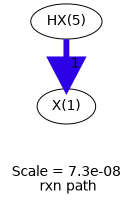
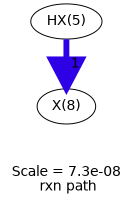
node "X(1)": label "X(1)" -> "X(8)"
